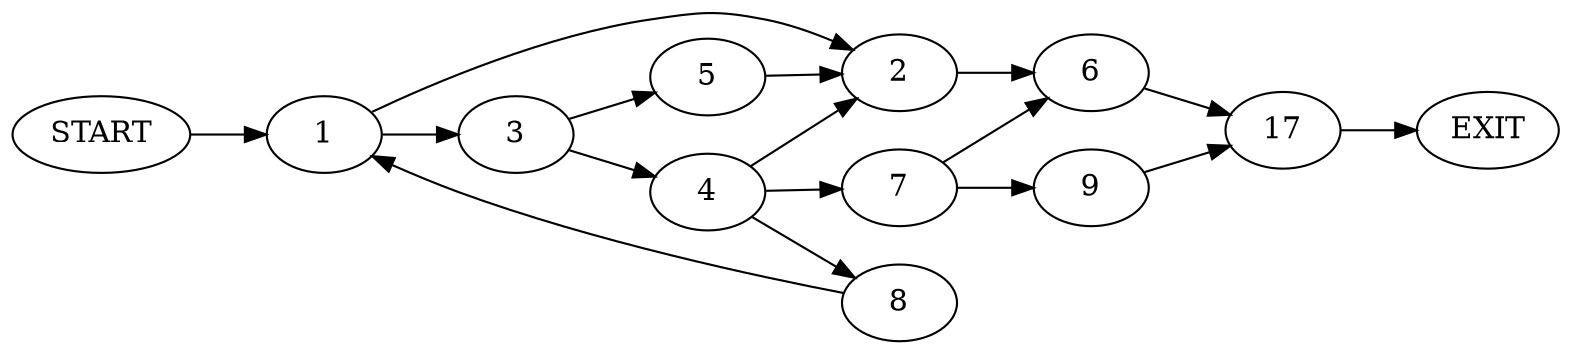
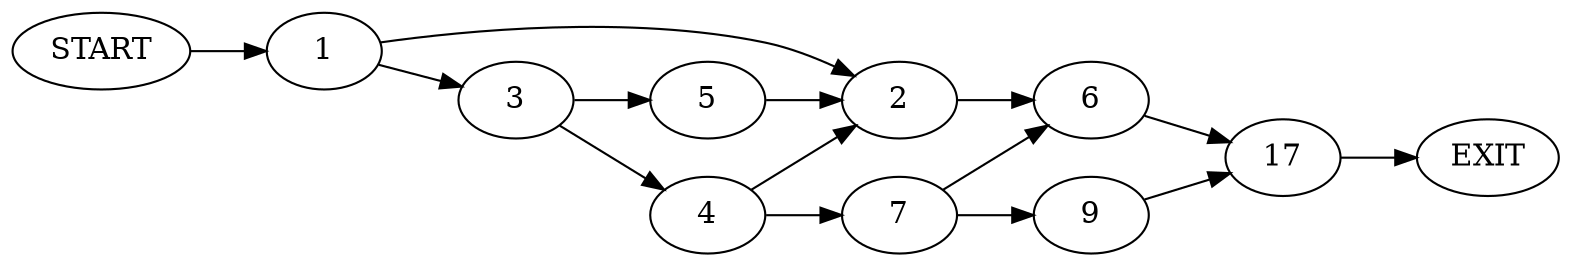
node "8": removed
